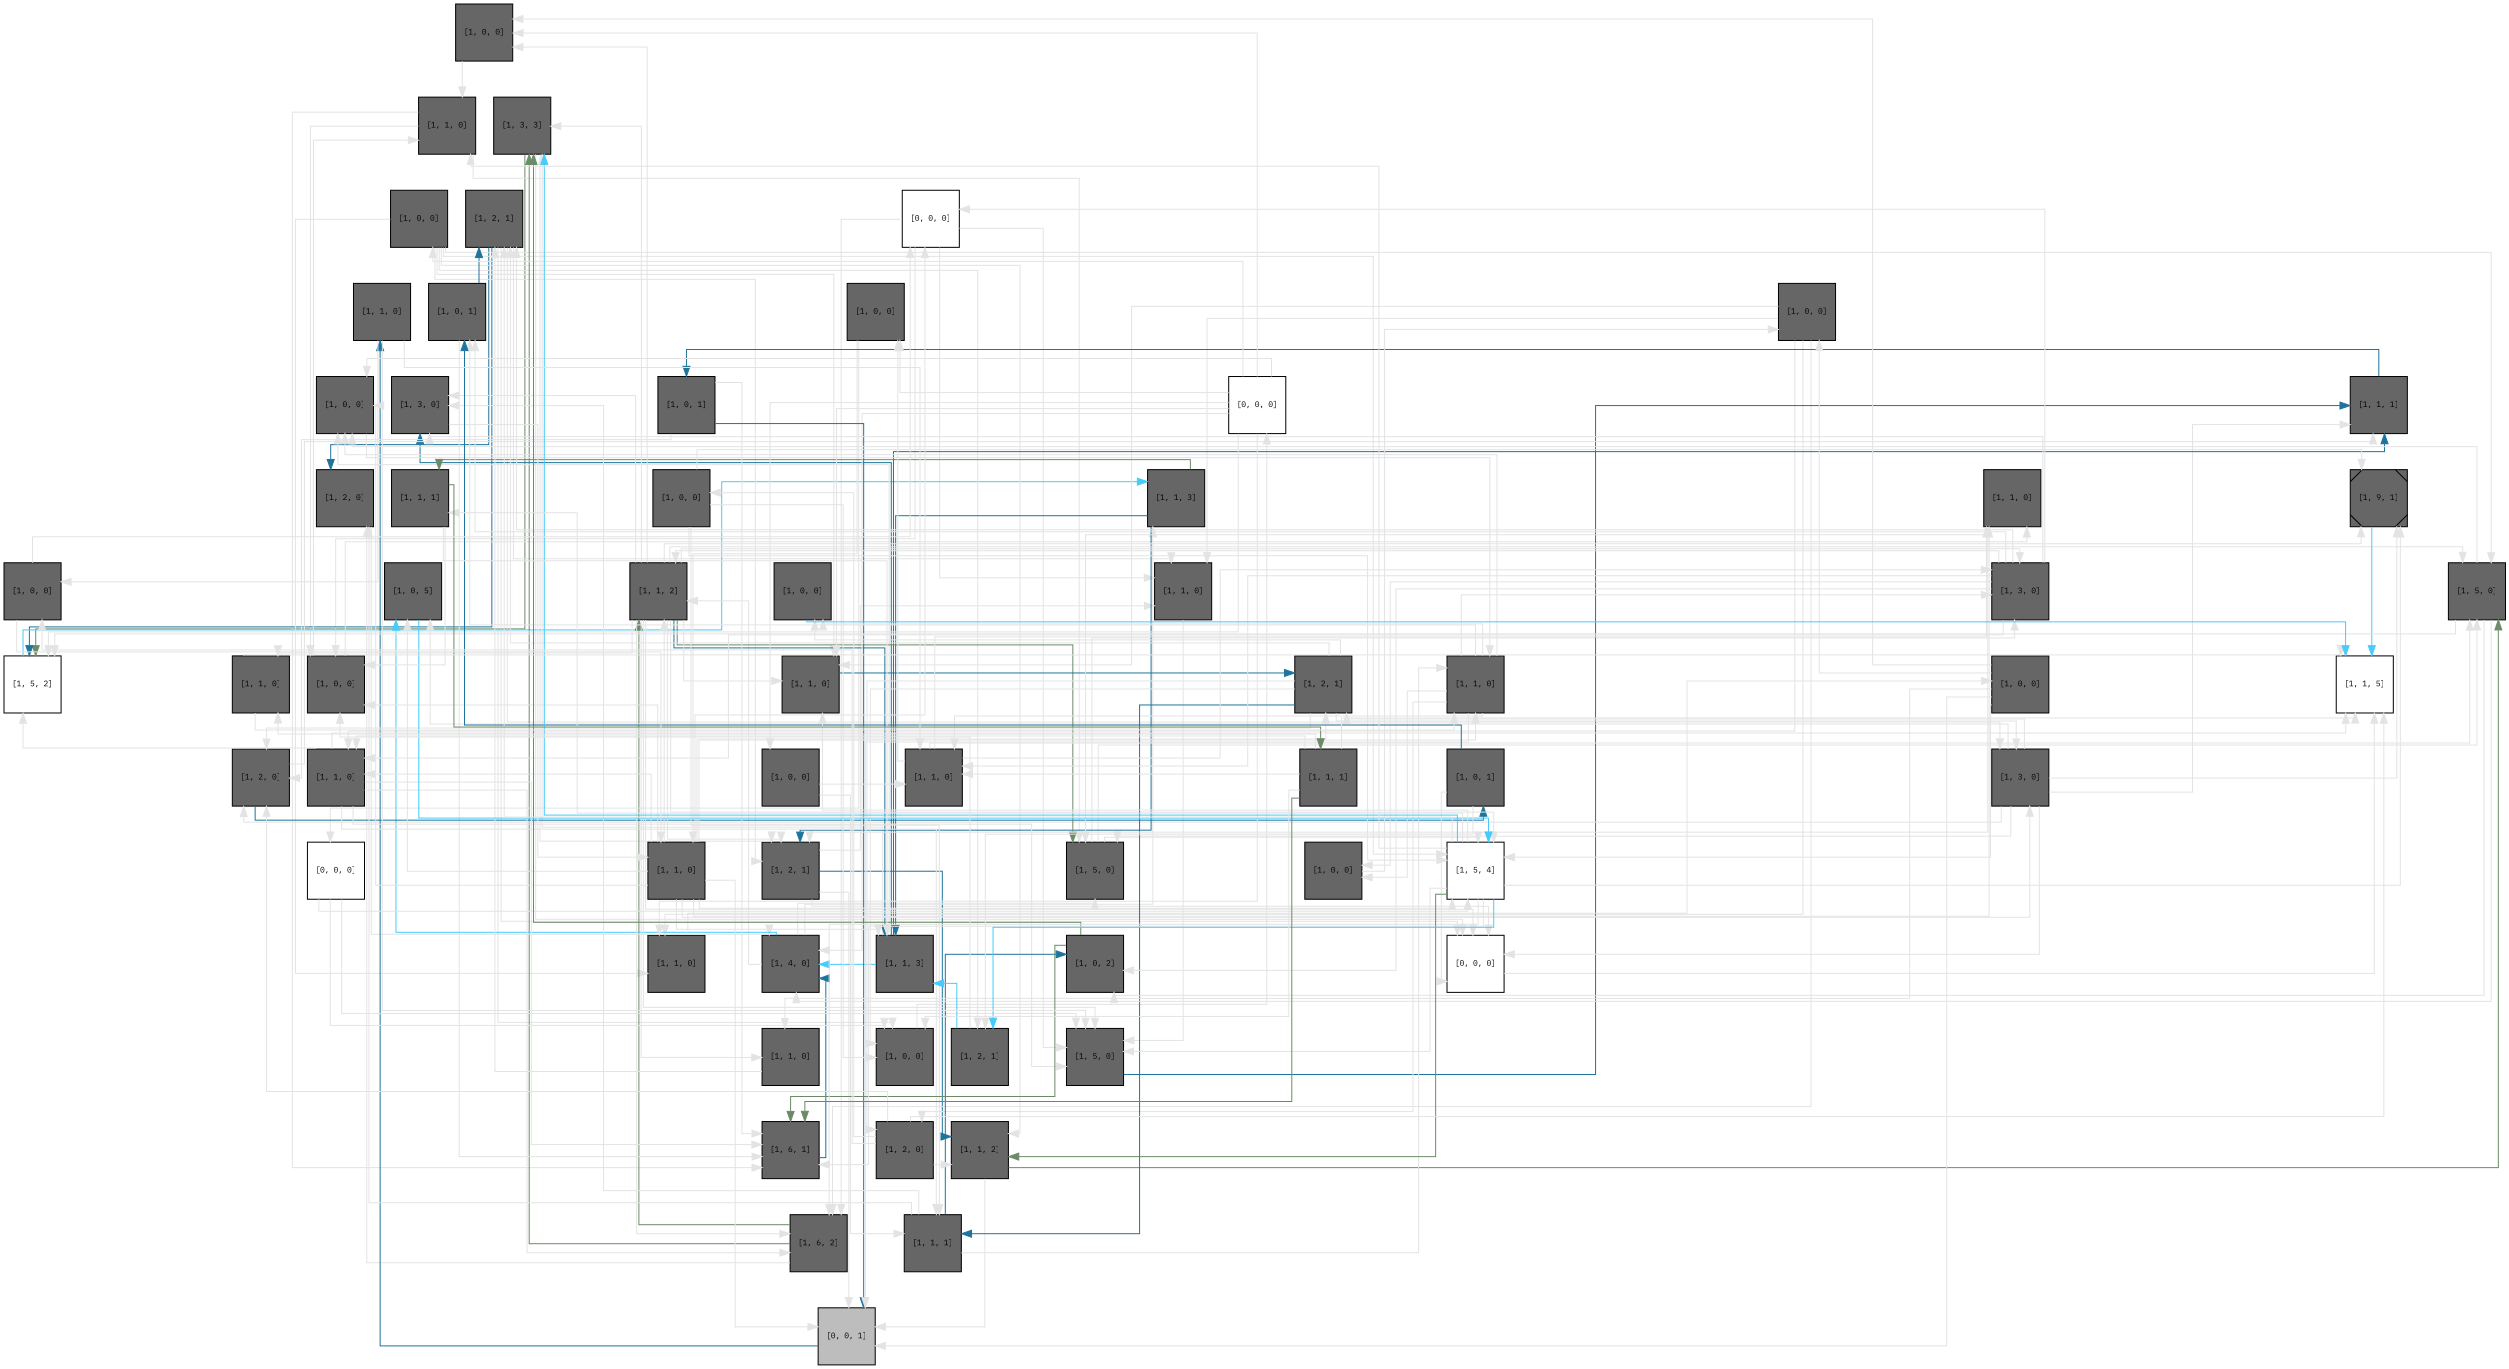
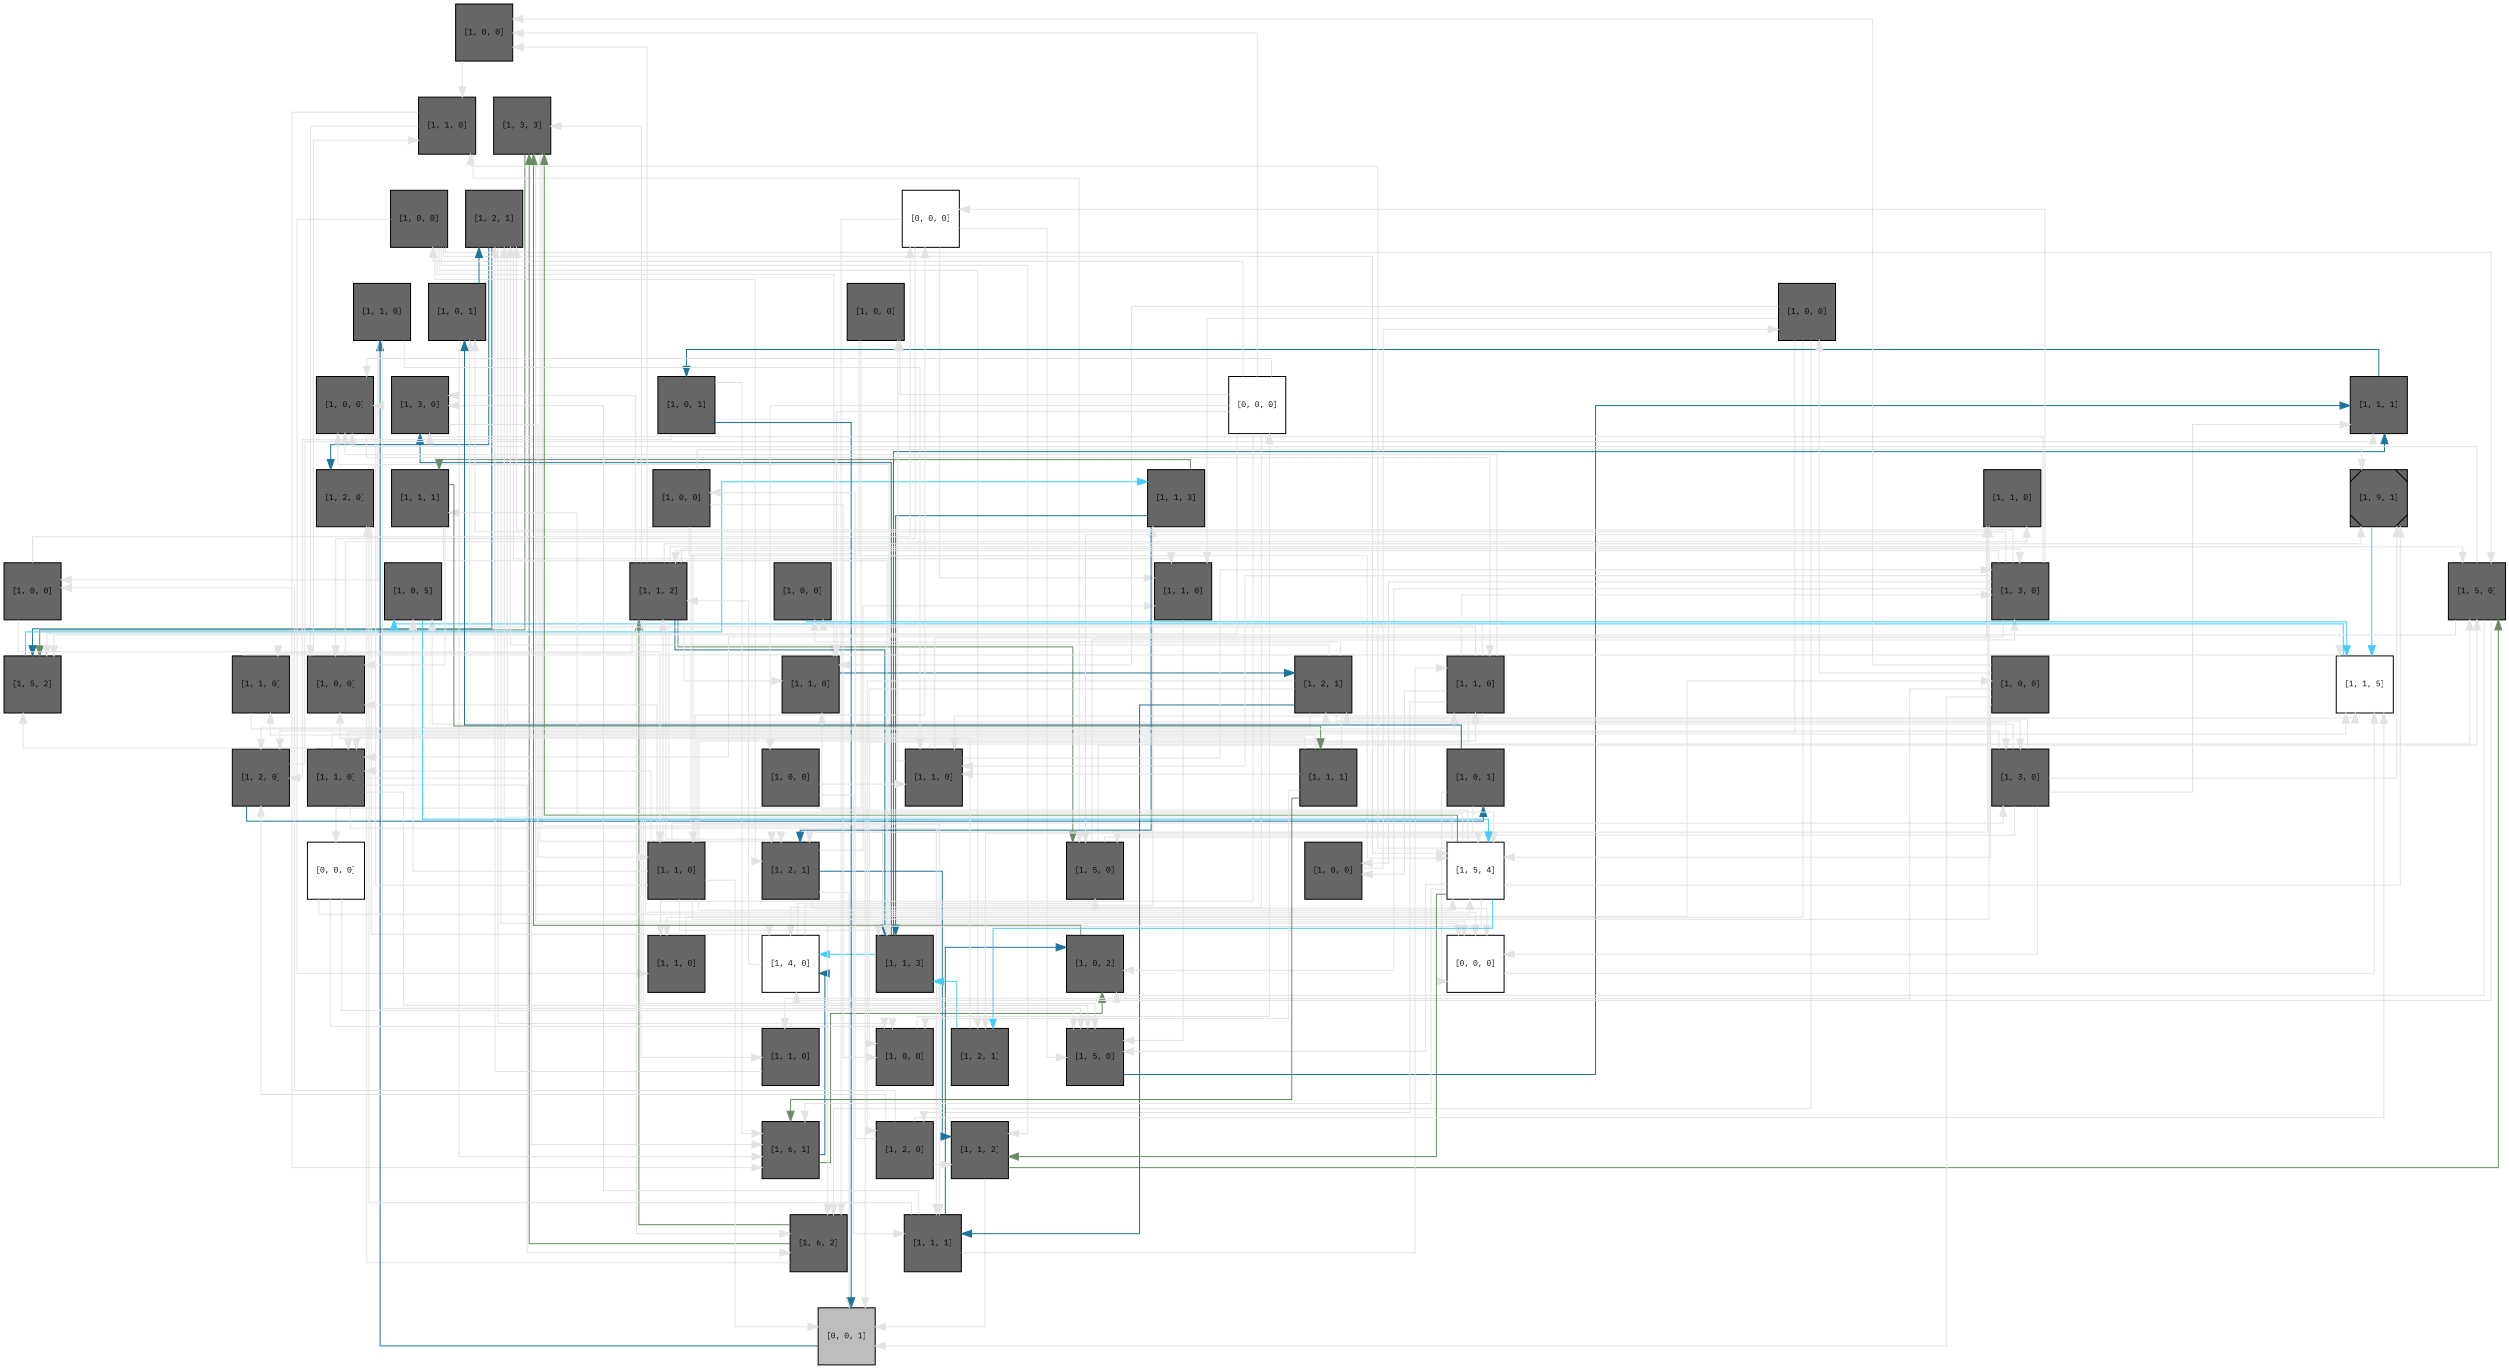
node "[1, 5, 2]": fillcolor #ffffff -> #666666
edge "[1, 5, 4]" -> "[1, 3, 3]": color #45cbfc -> #6b8b67
edge "[1, 4, 0]" -> "[1, 0, 5]": now "[1, 1, 5]" -> "[1, 0, 5]"
node "[1, 4, 0]": fillcolor #666666 -> #ffffff
edge "[1, 0, 2]" -> "[1, 6, 1]": reversed
